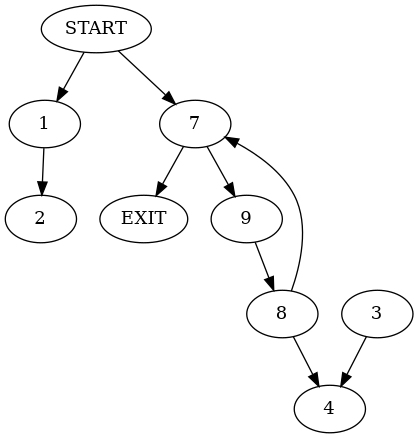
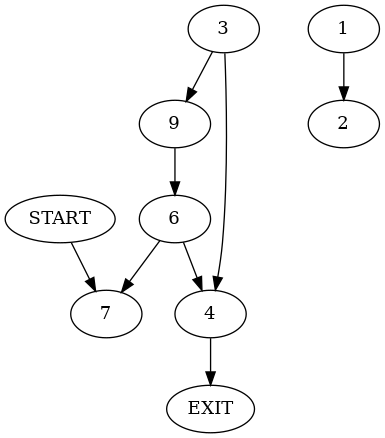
edge "START" -> "1": removed
edge "7" -> "EXIT": now "4" -> "EXIT"
edge "7" -> "9": now "3" -> "9"
node "8": label "8" -> "6"
